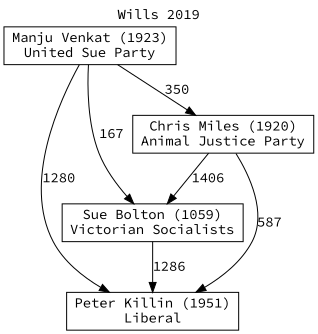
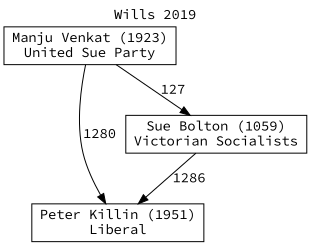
edge "Manju Venkat (1923) United Sue Party" -> "Sue Bolton (1059) Victorian Socialists": label "167" -> "127"
node "Chris Miles (1920) Animal Justice Party": removed
